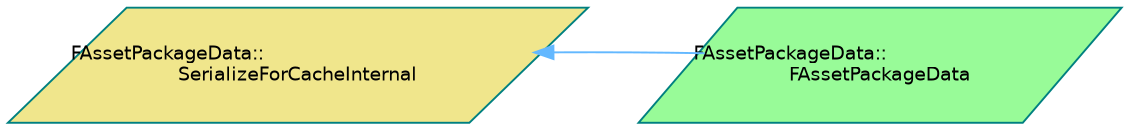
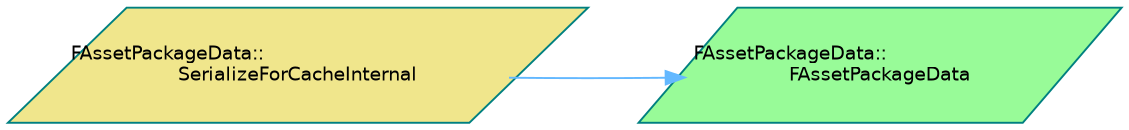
edge "FAssetPackageData:: FAssetPackageData" -> "FAssetPackageData:: SerializeForCacheInternal": reversed
